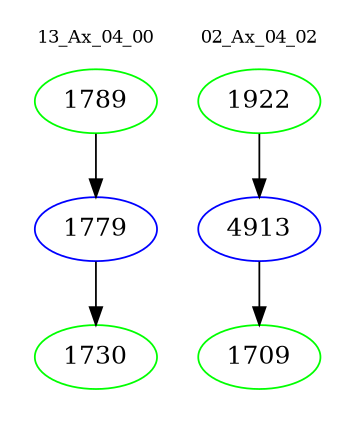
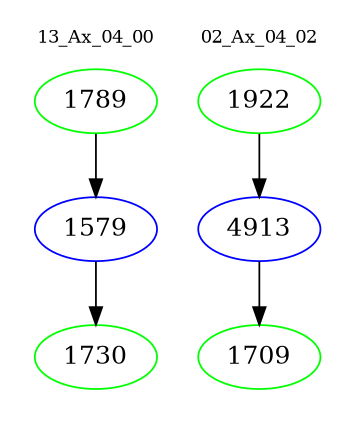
node "1779": label "1779" -> "1579"
